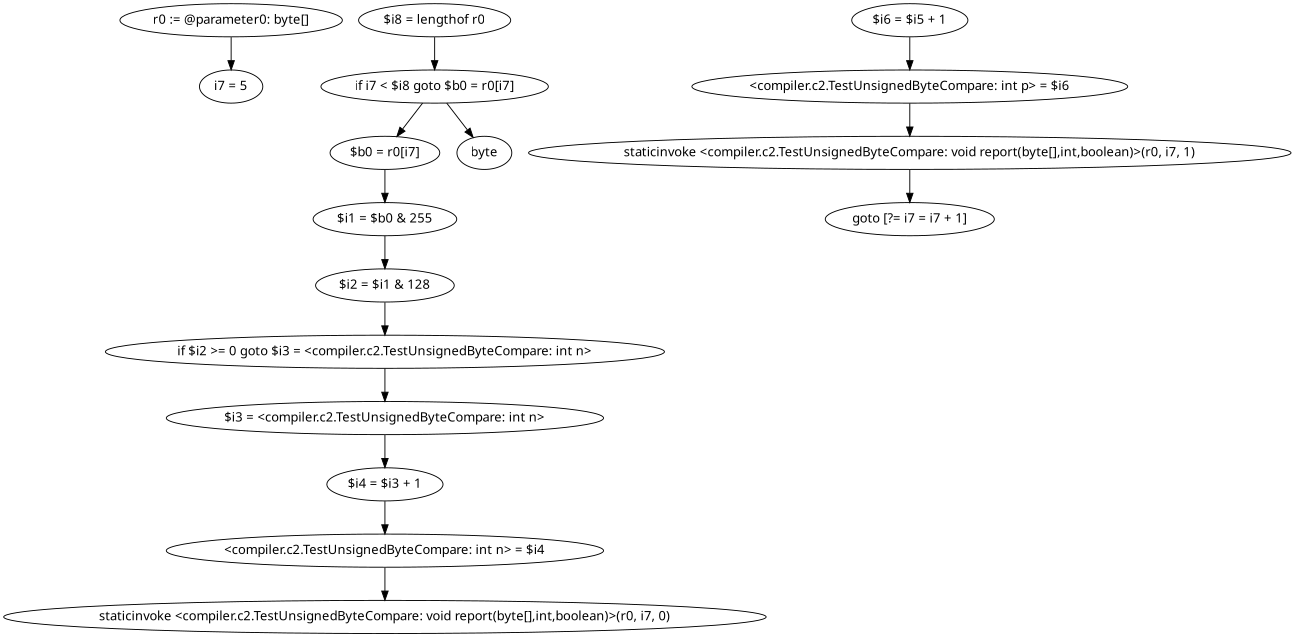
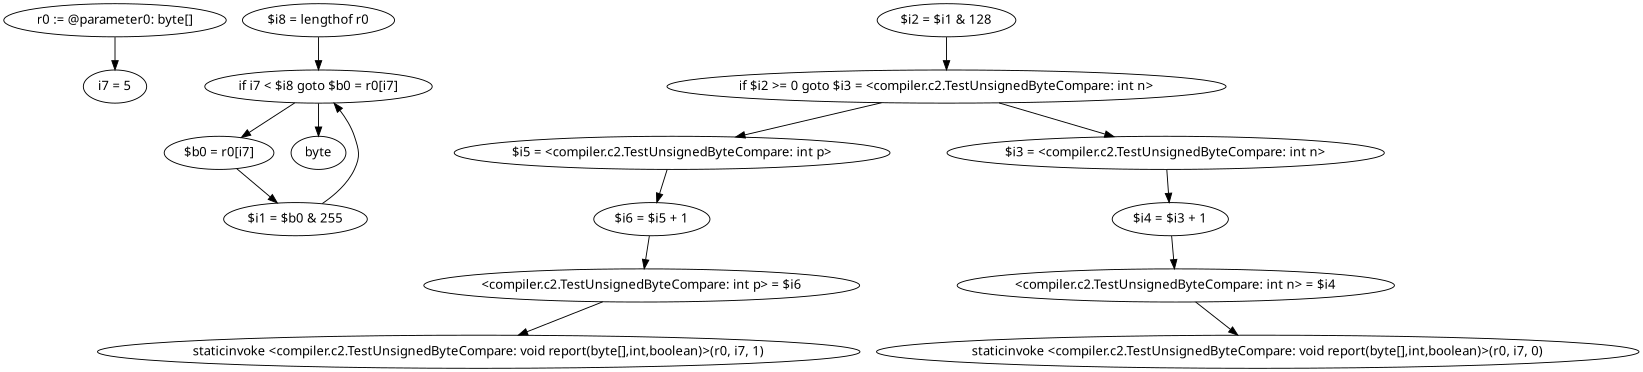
node "$i5 = <compiler.c2.TestUnsignedByteCompare: int p>": added
node "goto [?= i7 = i7 + 1]": removed
edge "$i1 = $b0 & 255" -> "$i2 = $i1 & 128": now "$i1 = $b0 & 255" -> "if i7 < $i8 goto $b0 = r0[i7]"
